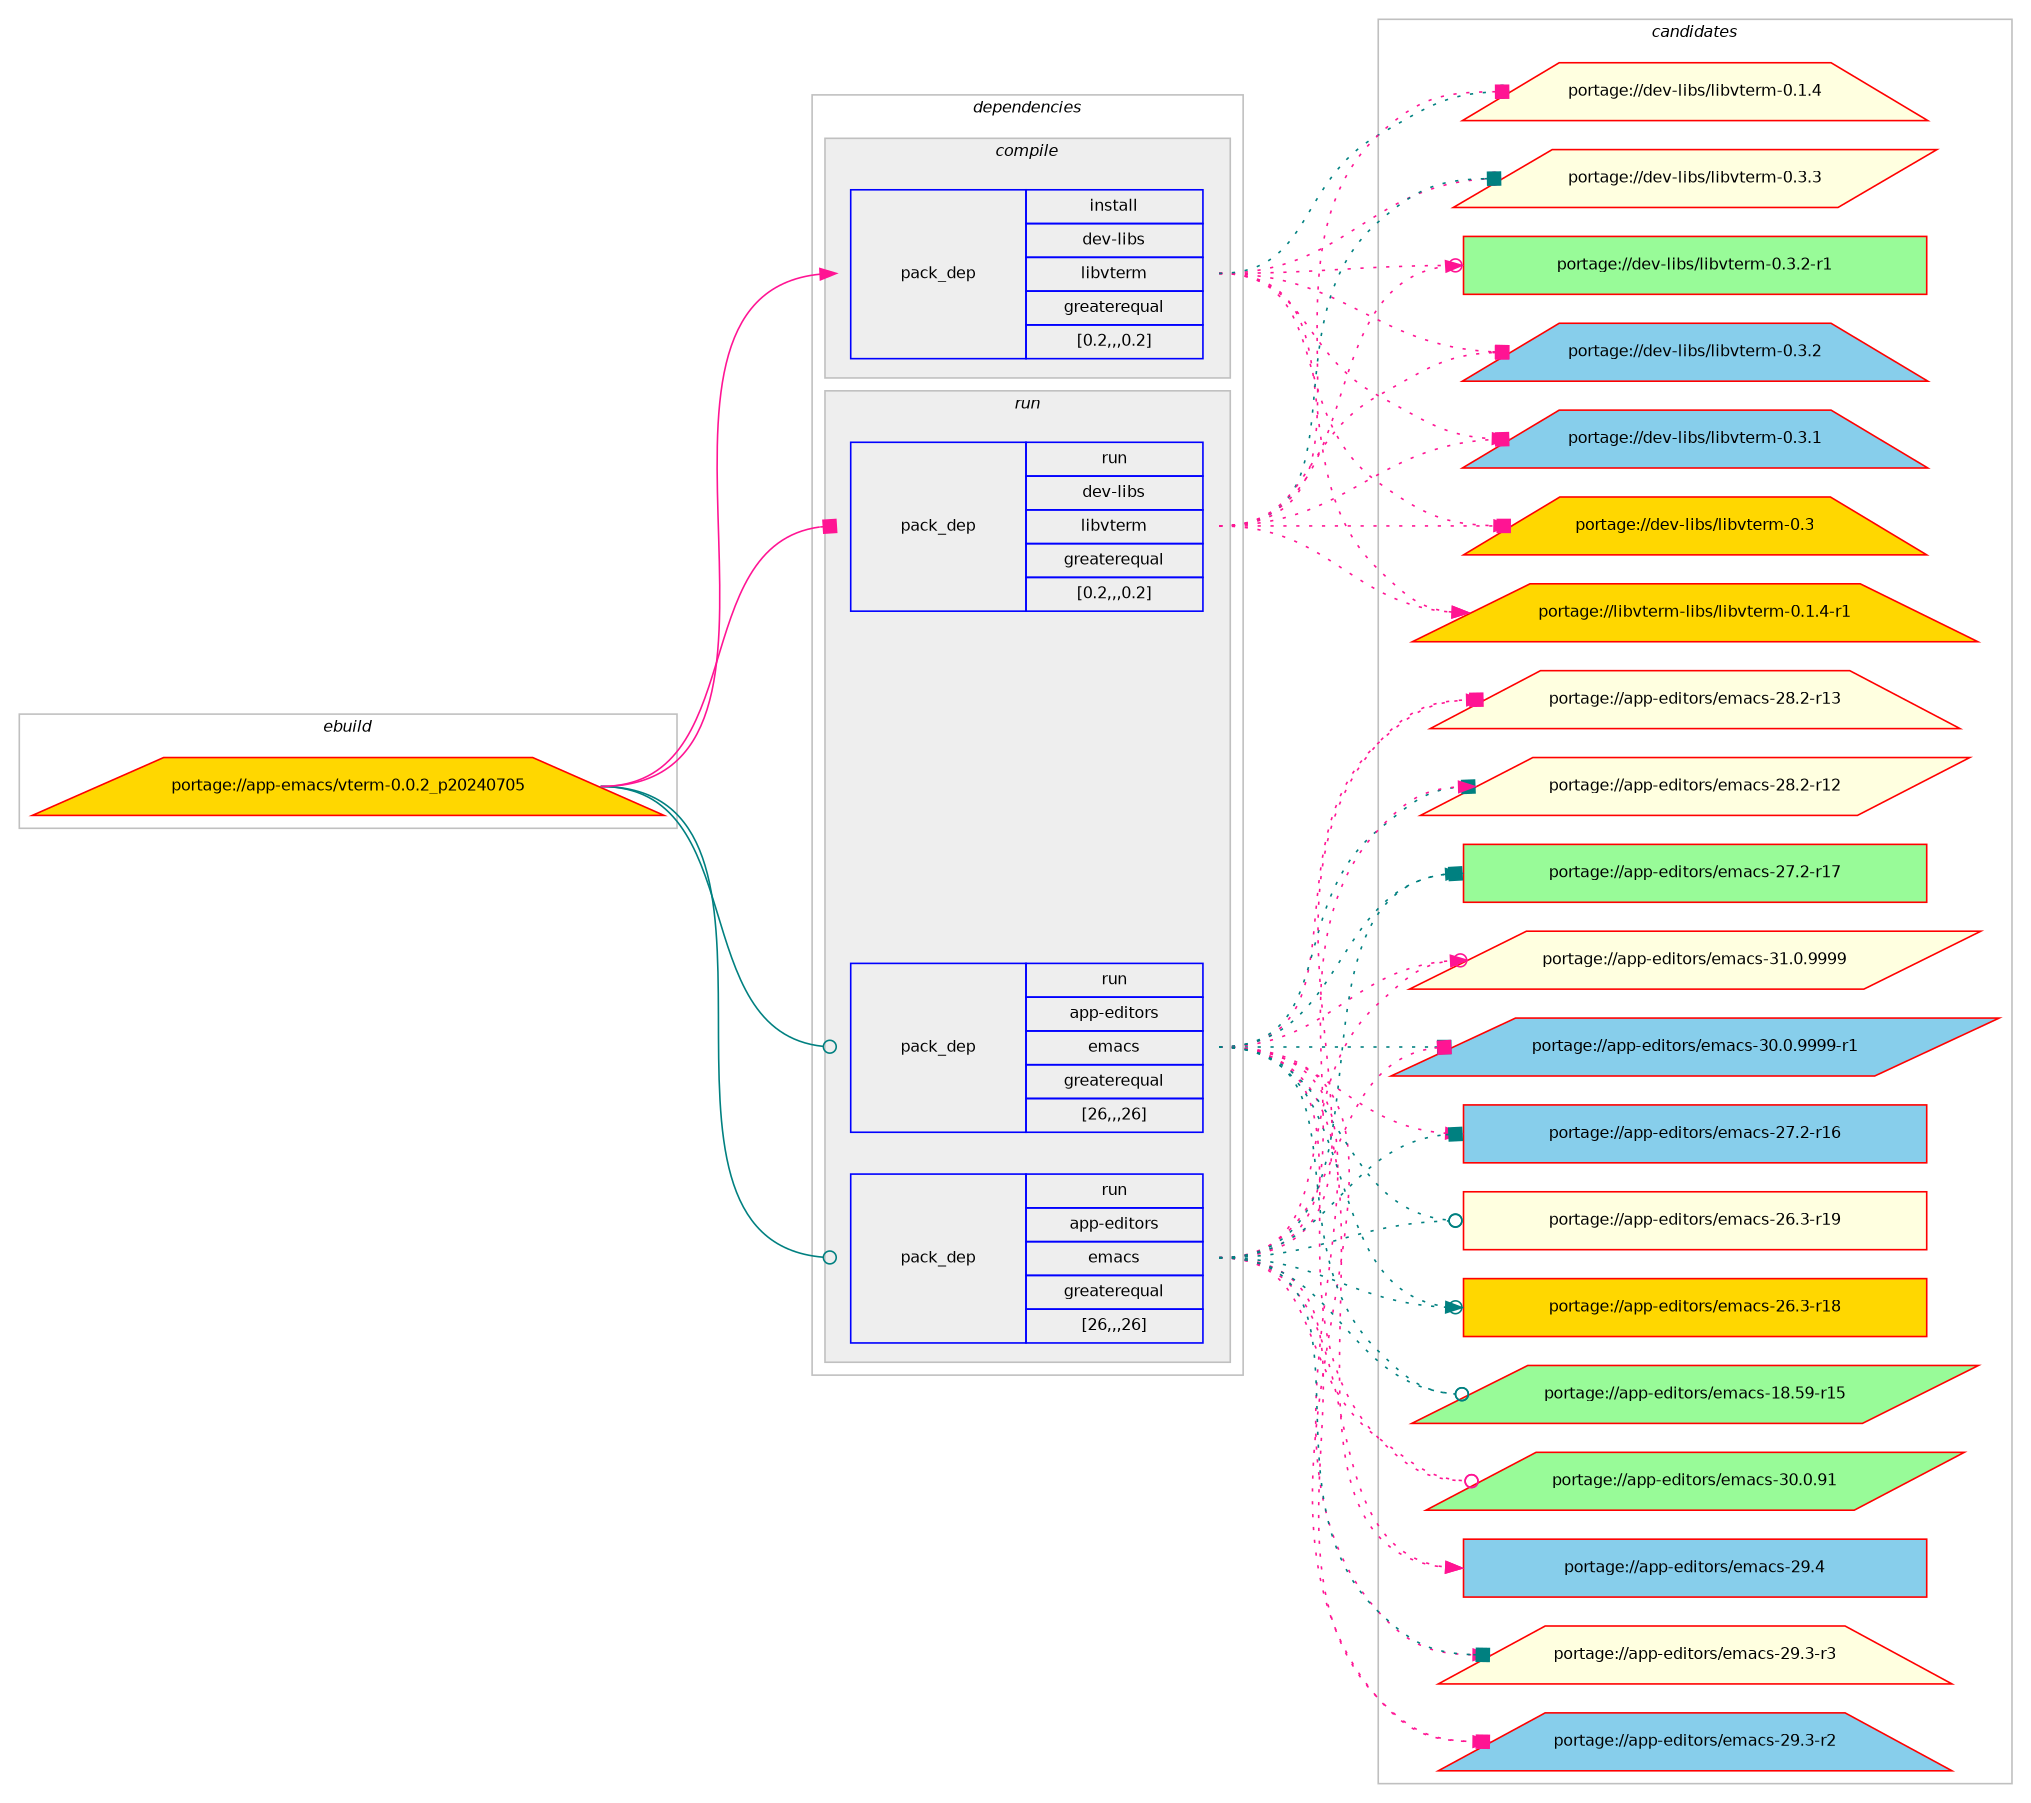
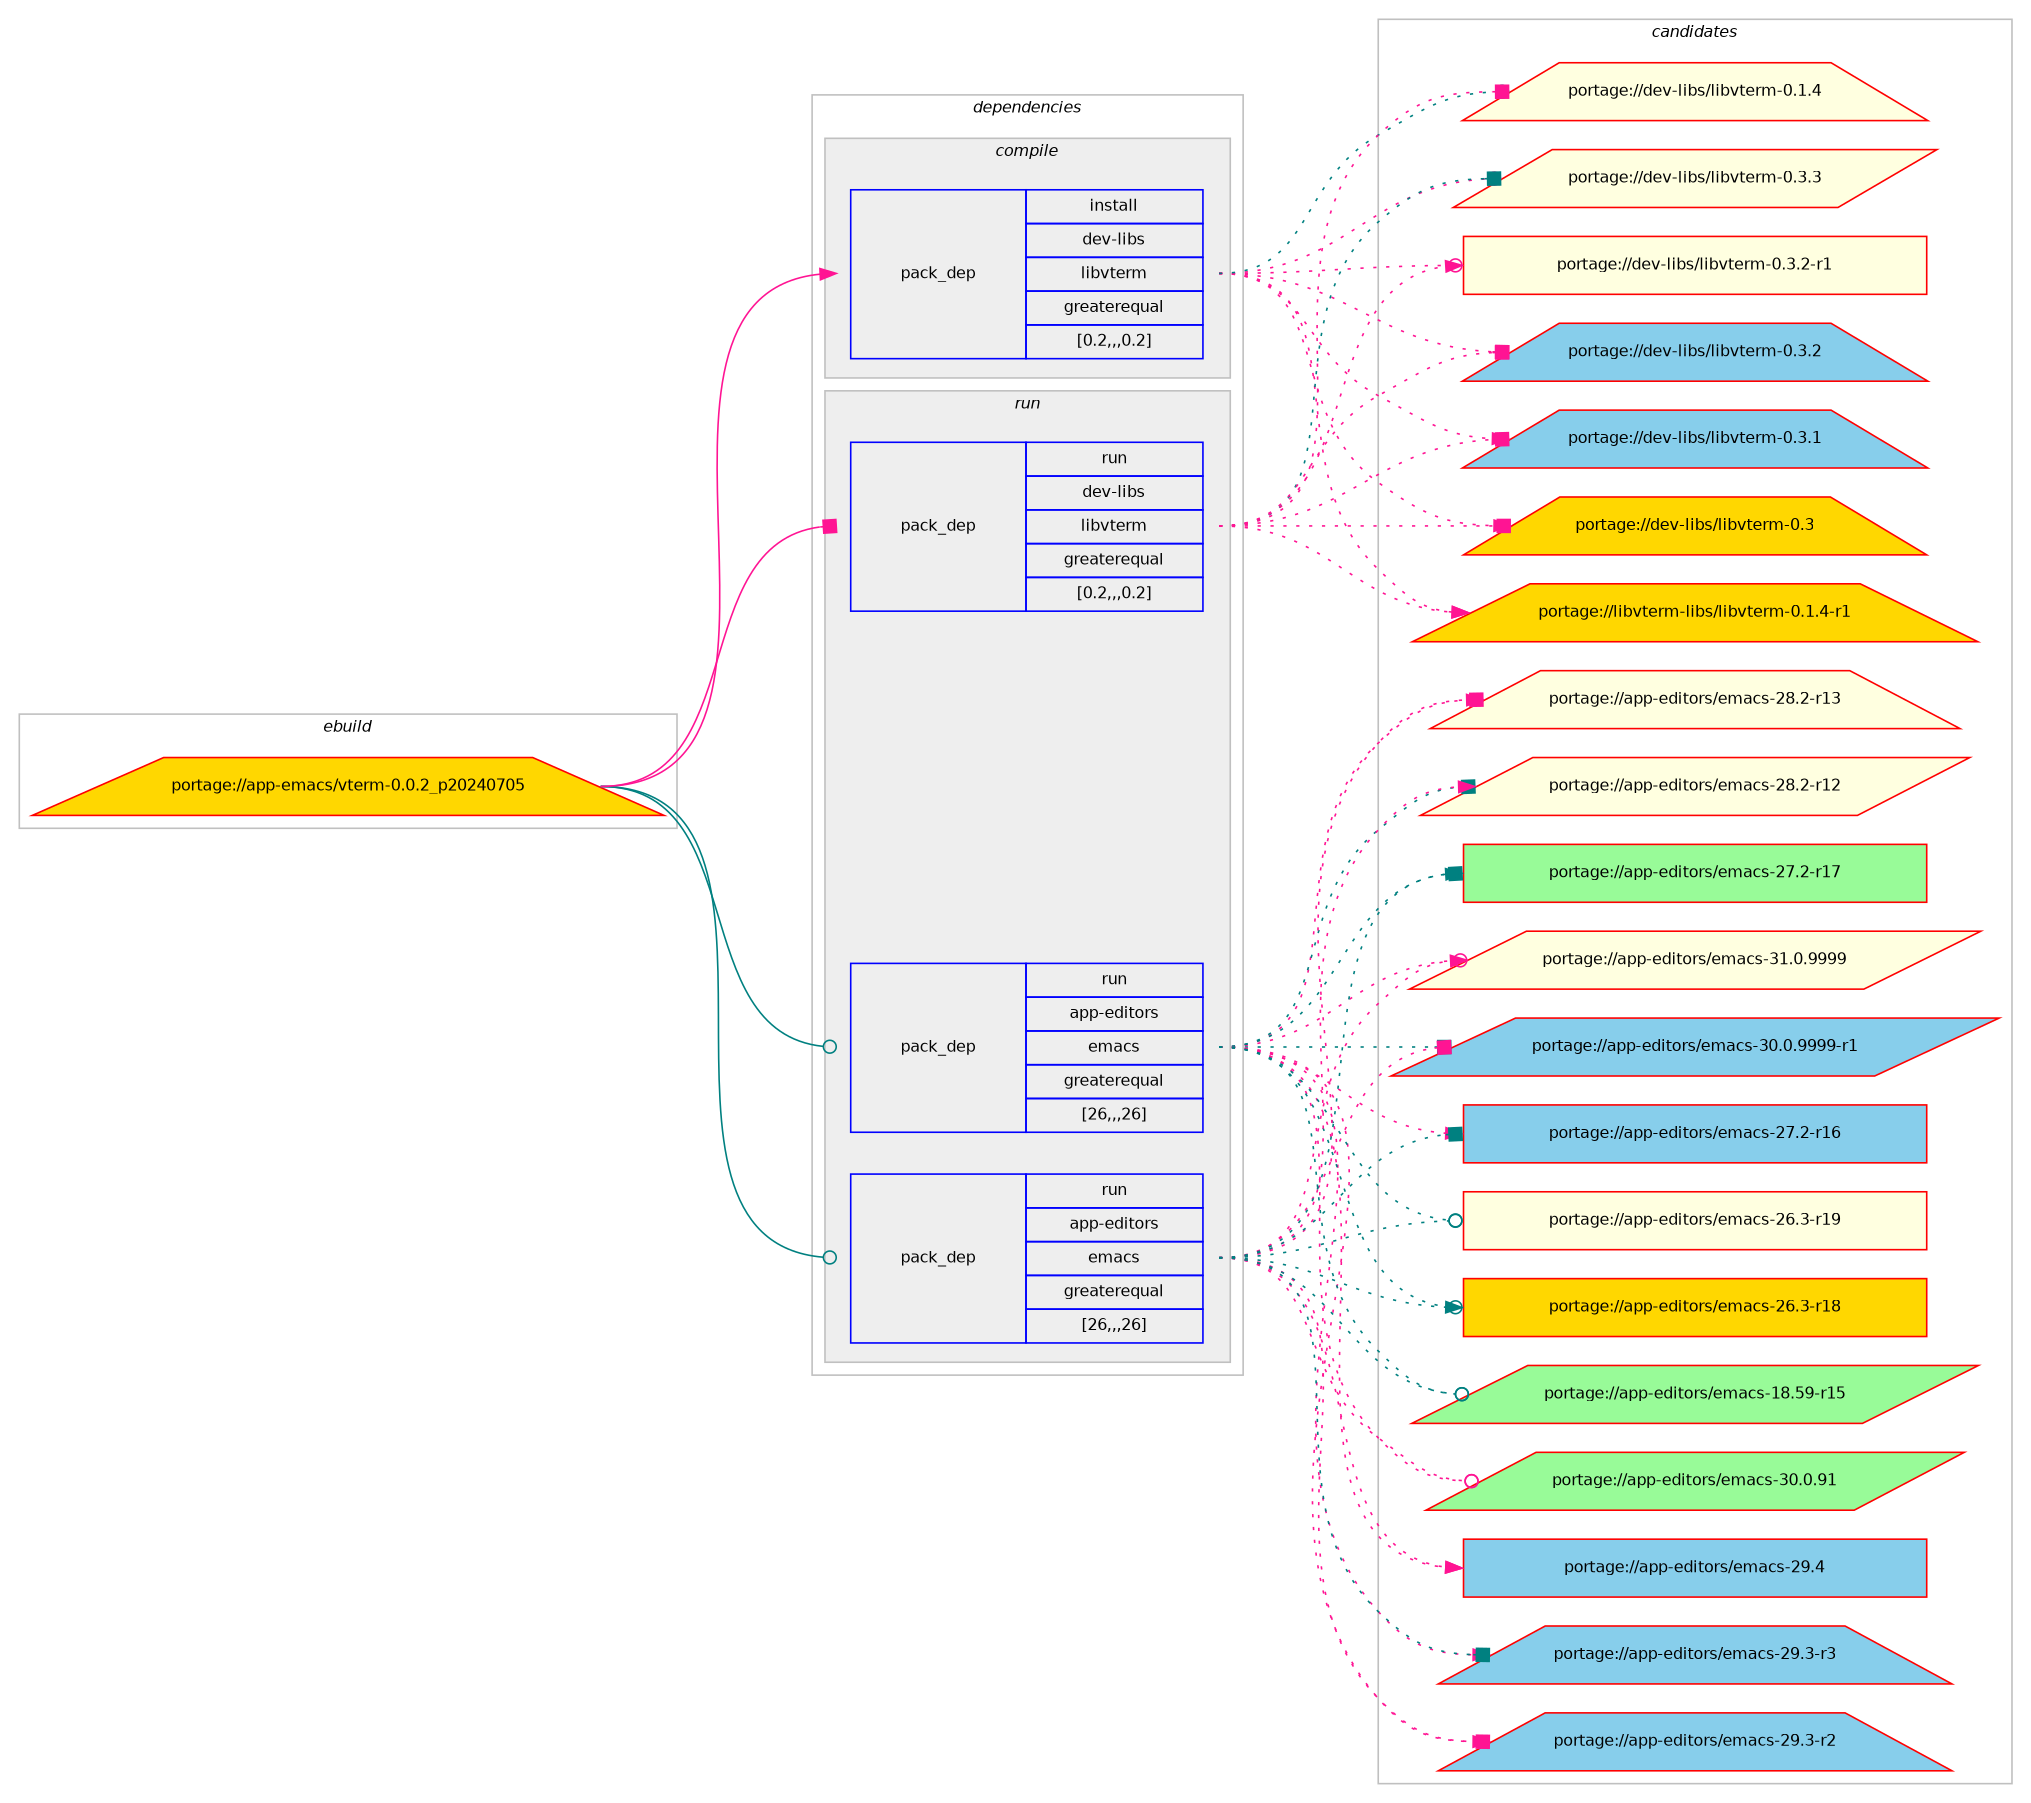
node "portage://dev-libs/libvterm-0.3.2-r1": fillcolor palegreen -> lightyellow
node "portage://app-editors/emacs-29.3-r3": fillcolor lightyellow -> skyblue
